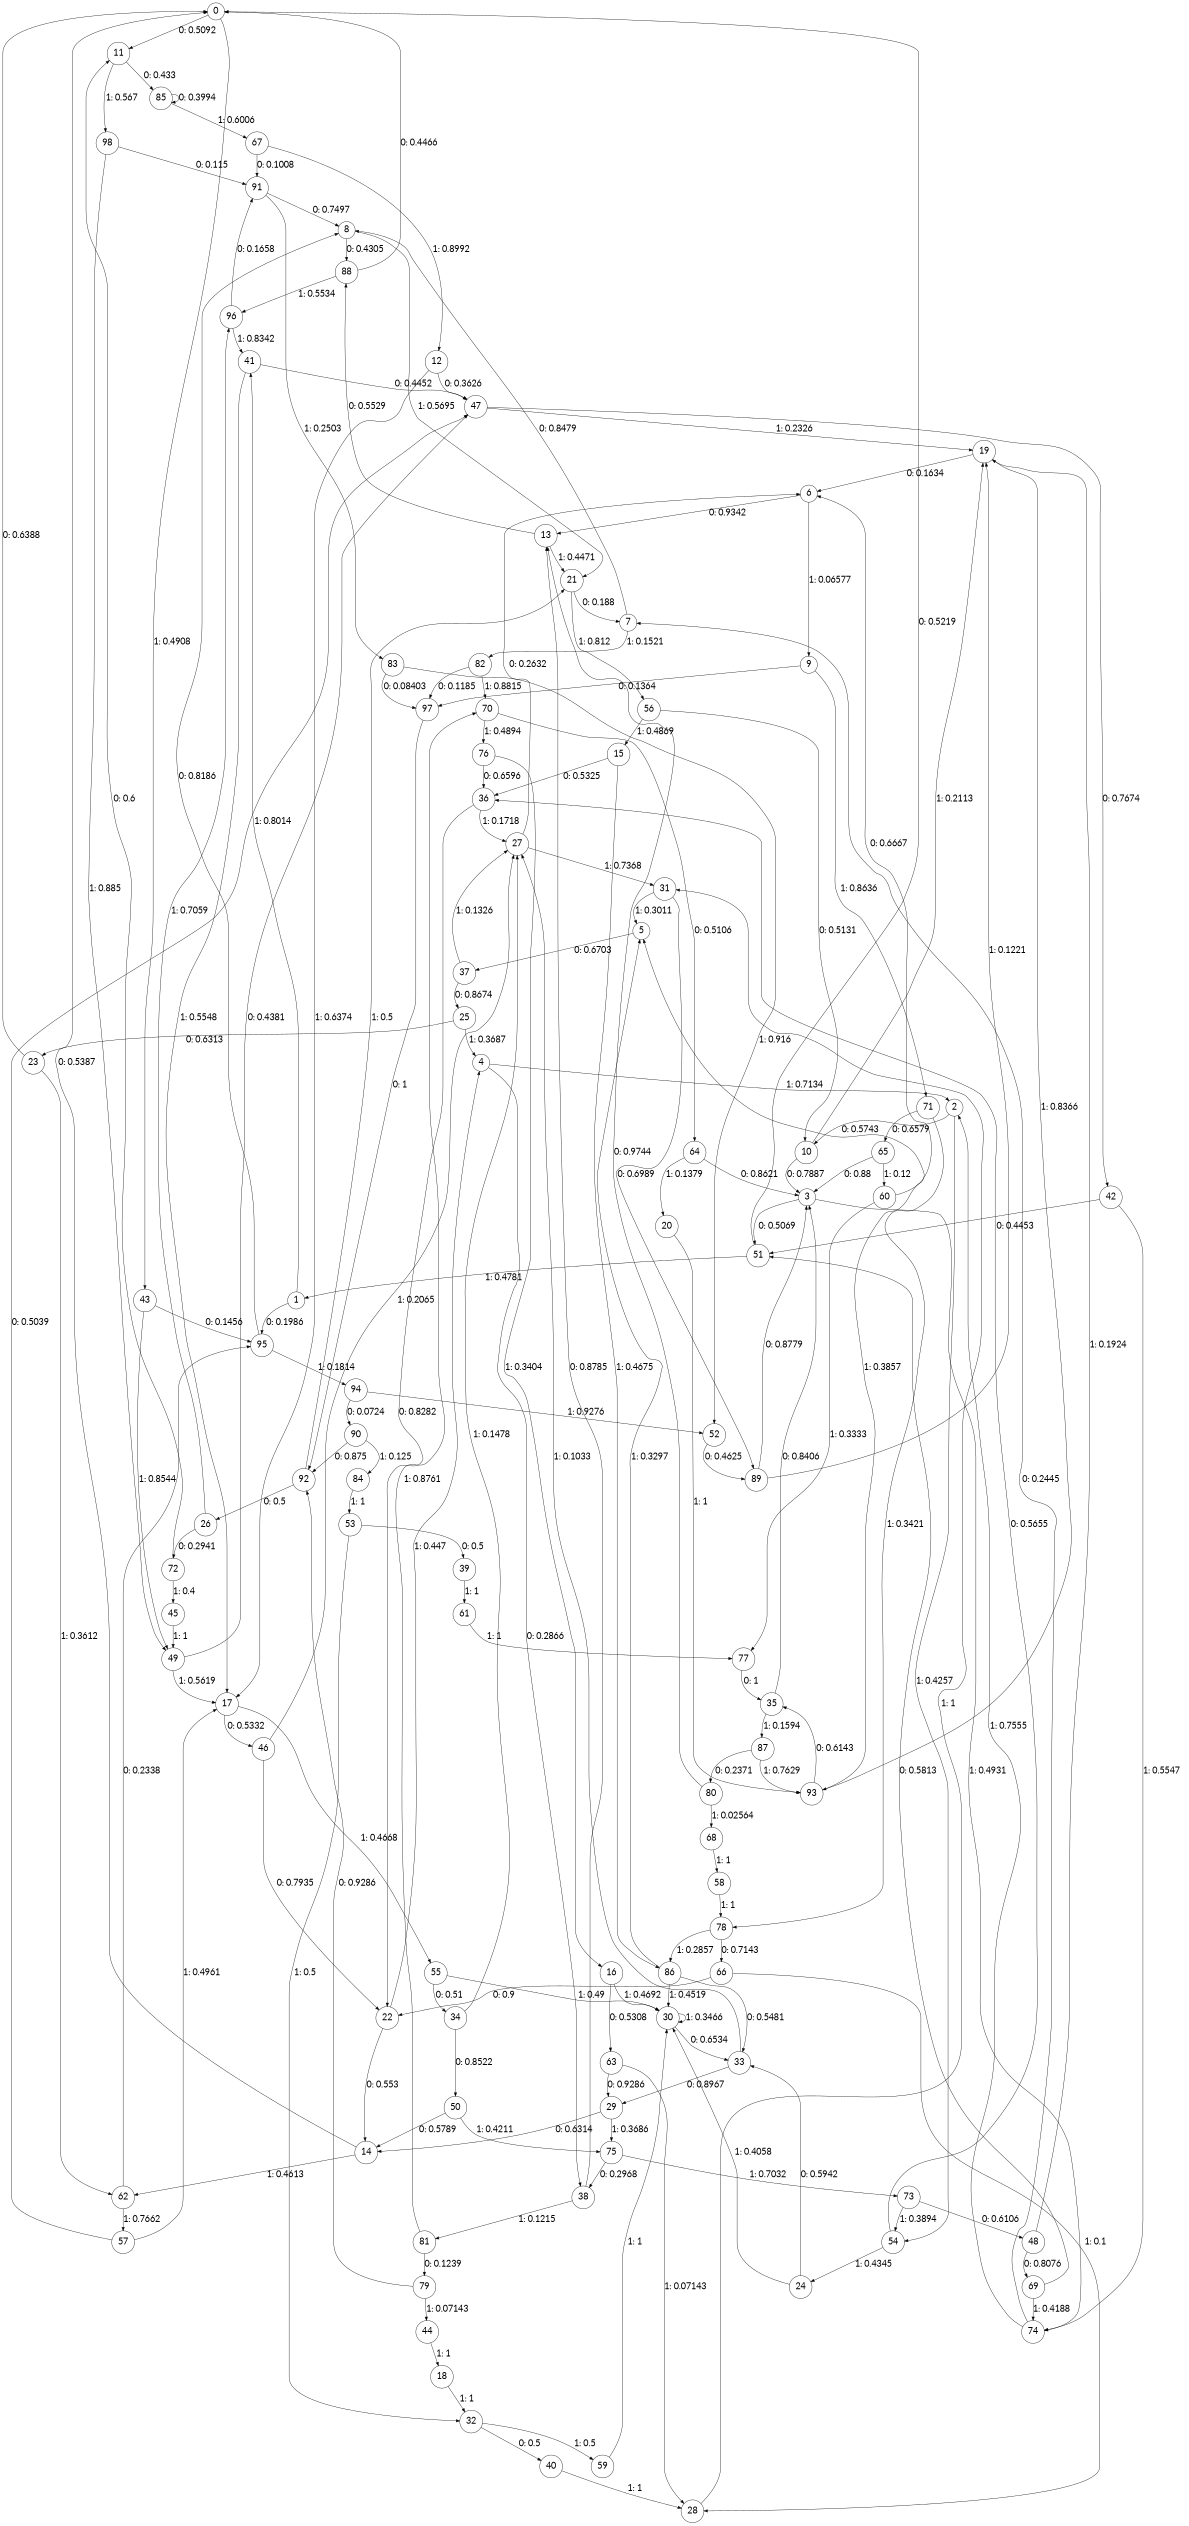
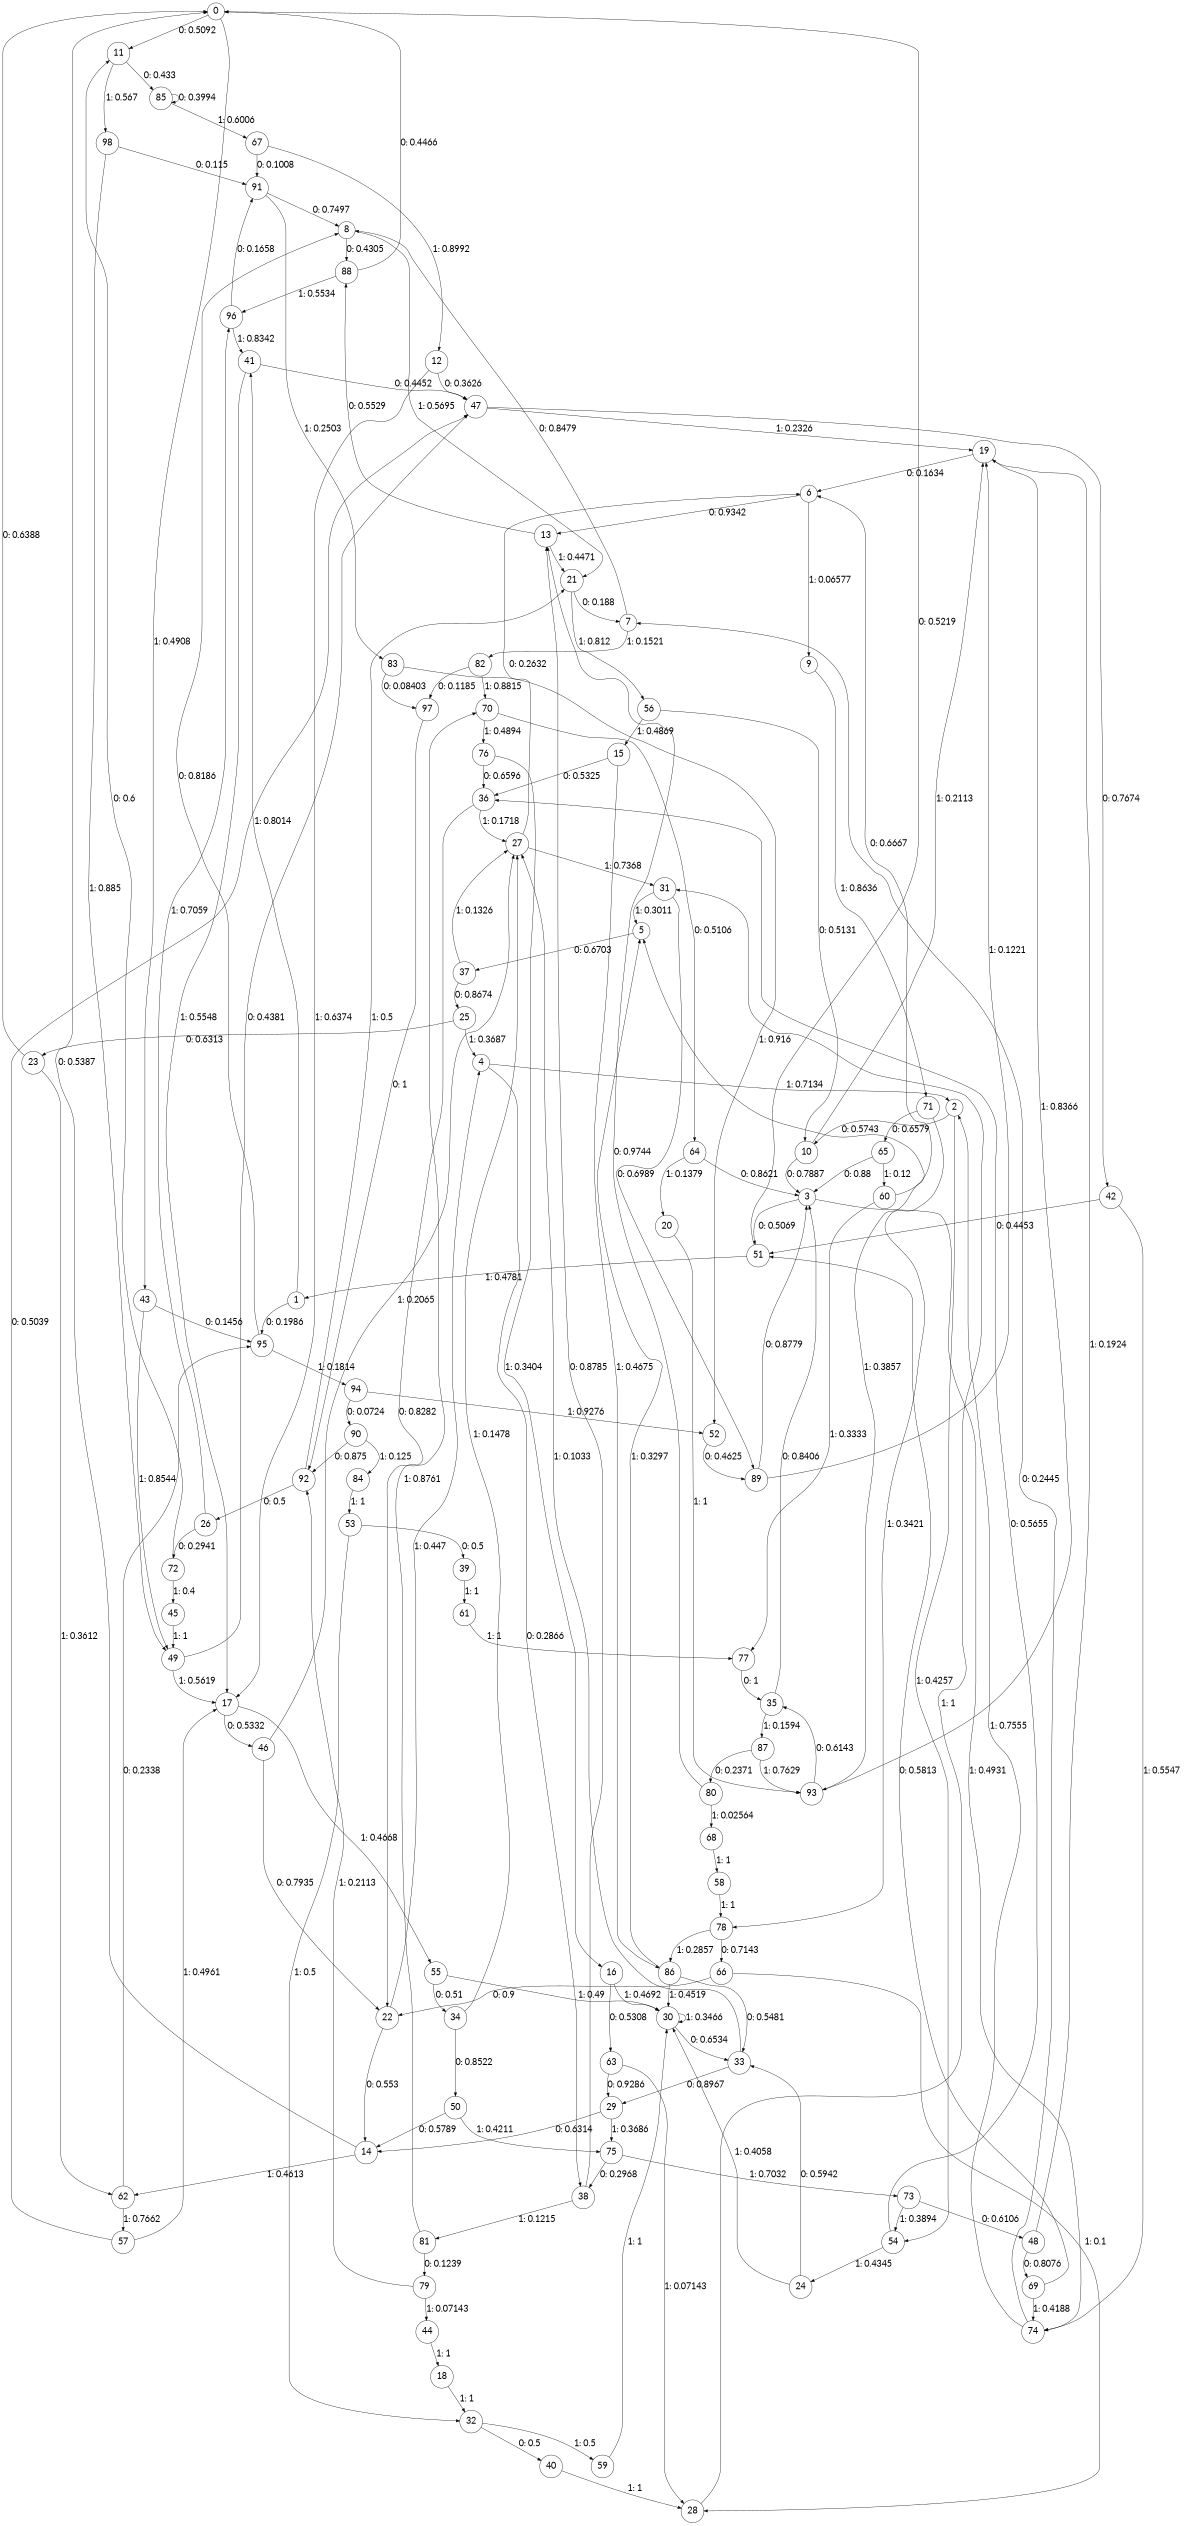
edge "9" -> "97": removed, label "0: 0.1364"
edge "79" -> "92": label "0: 0.9286   " -> "1: 0.2113   "
